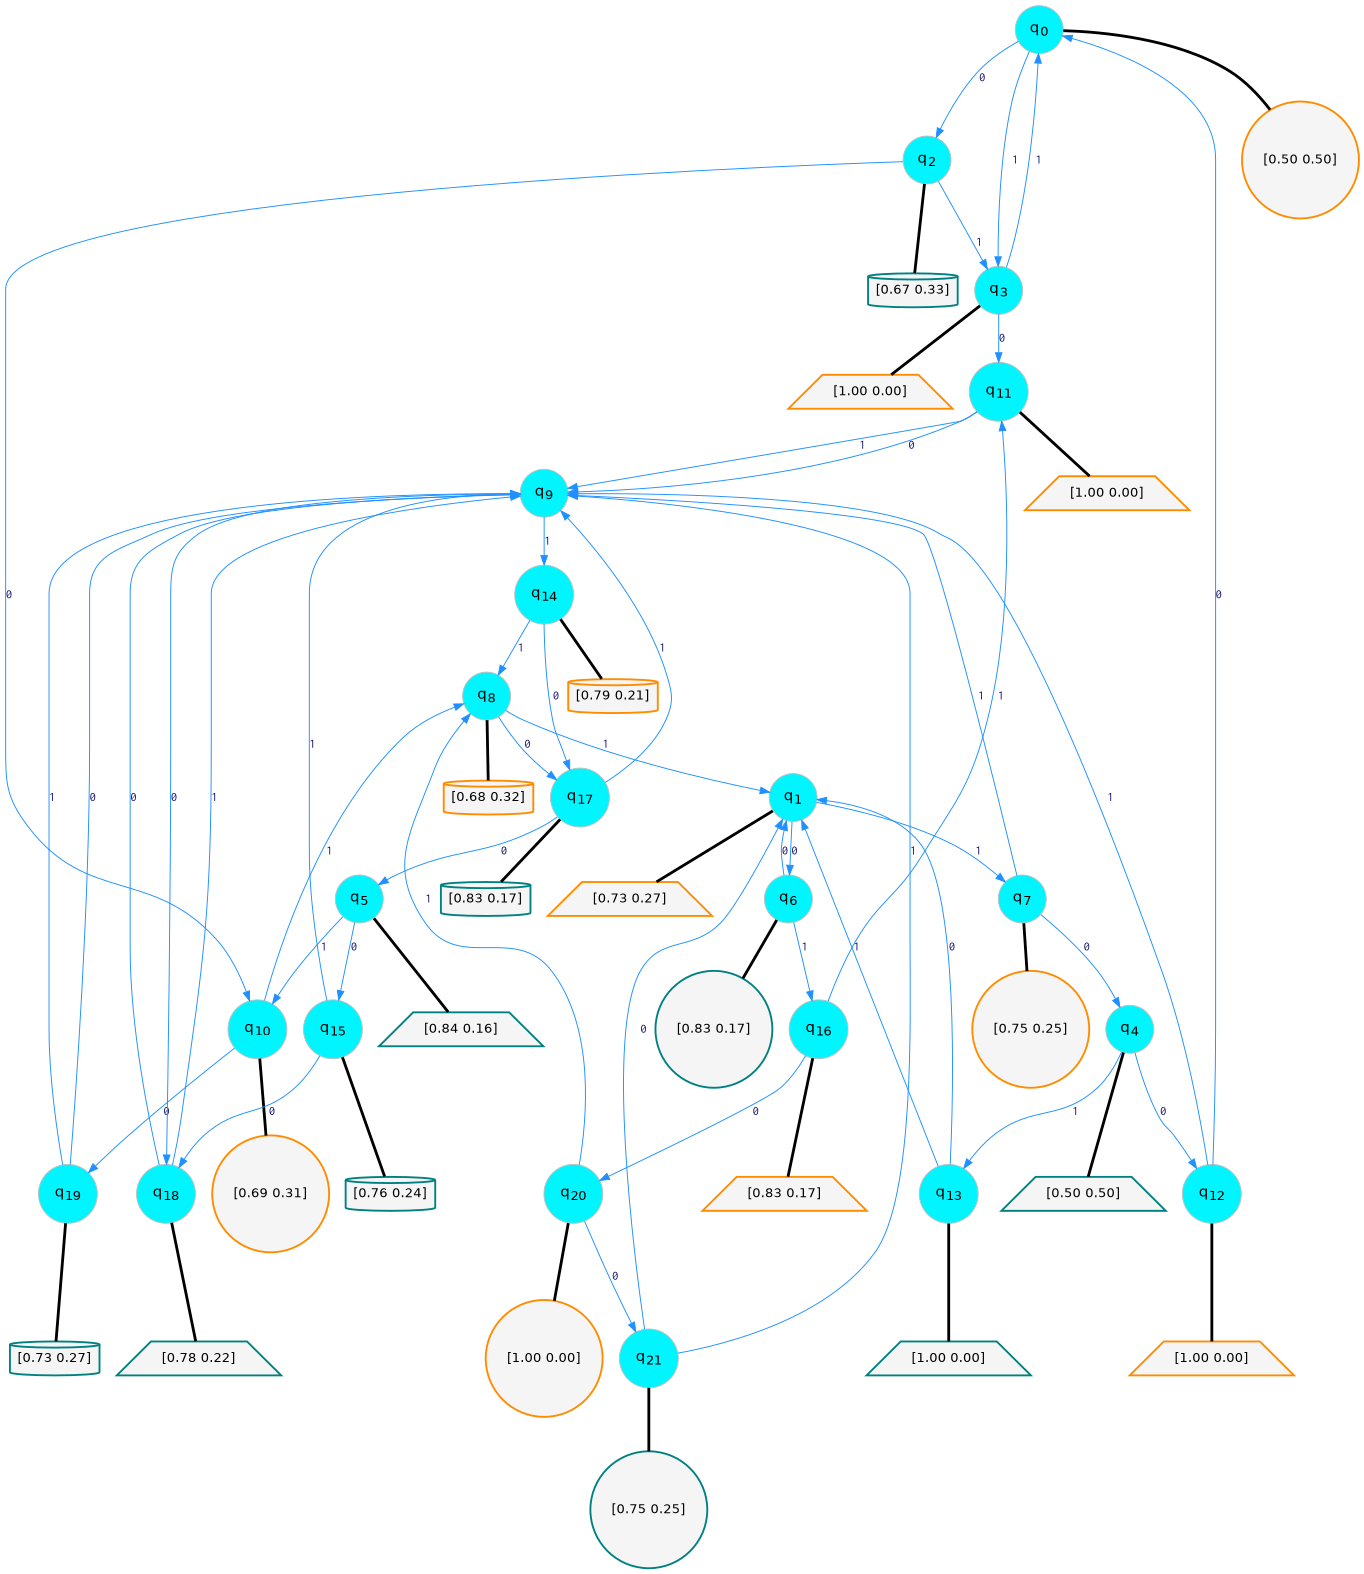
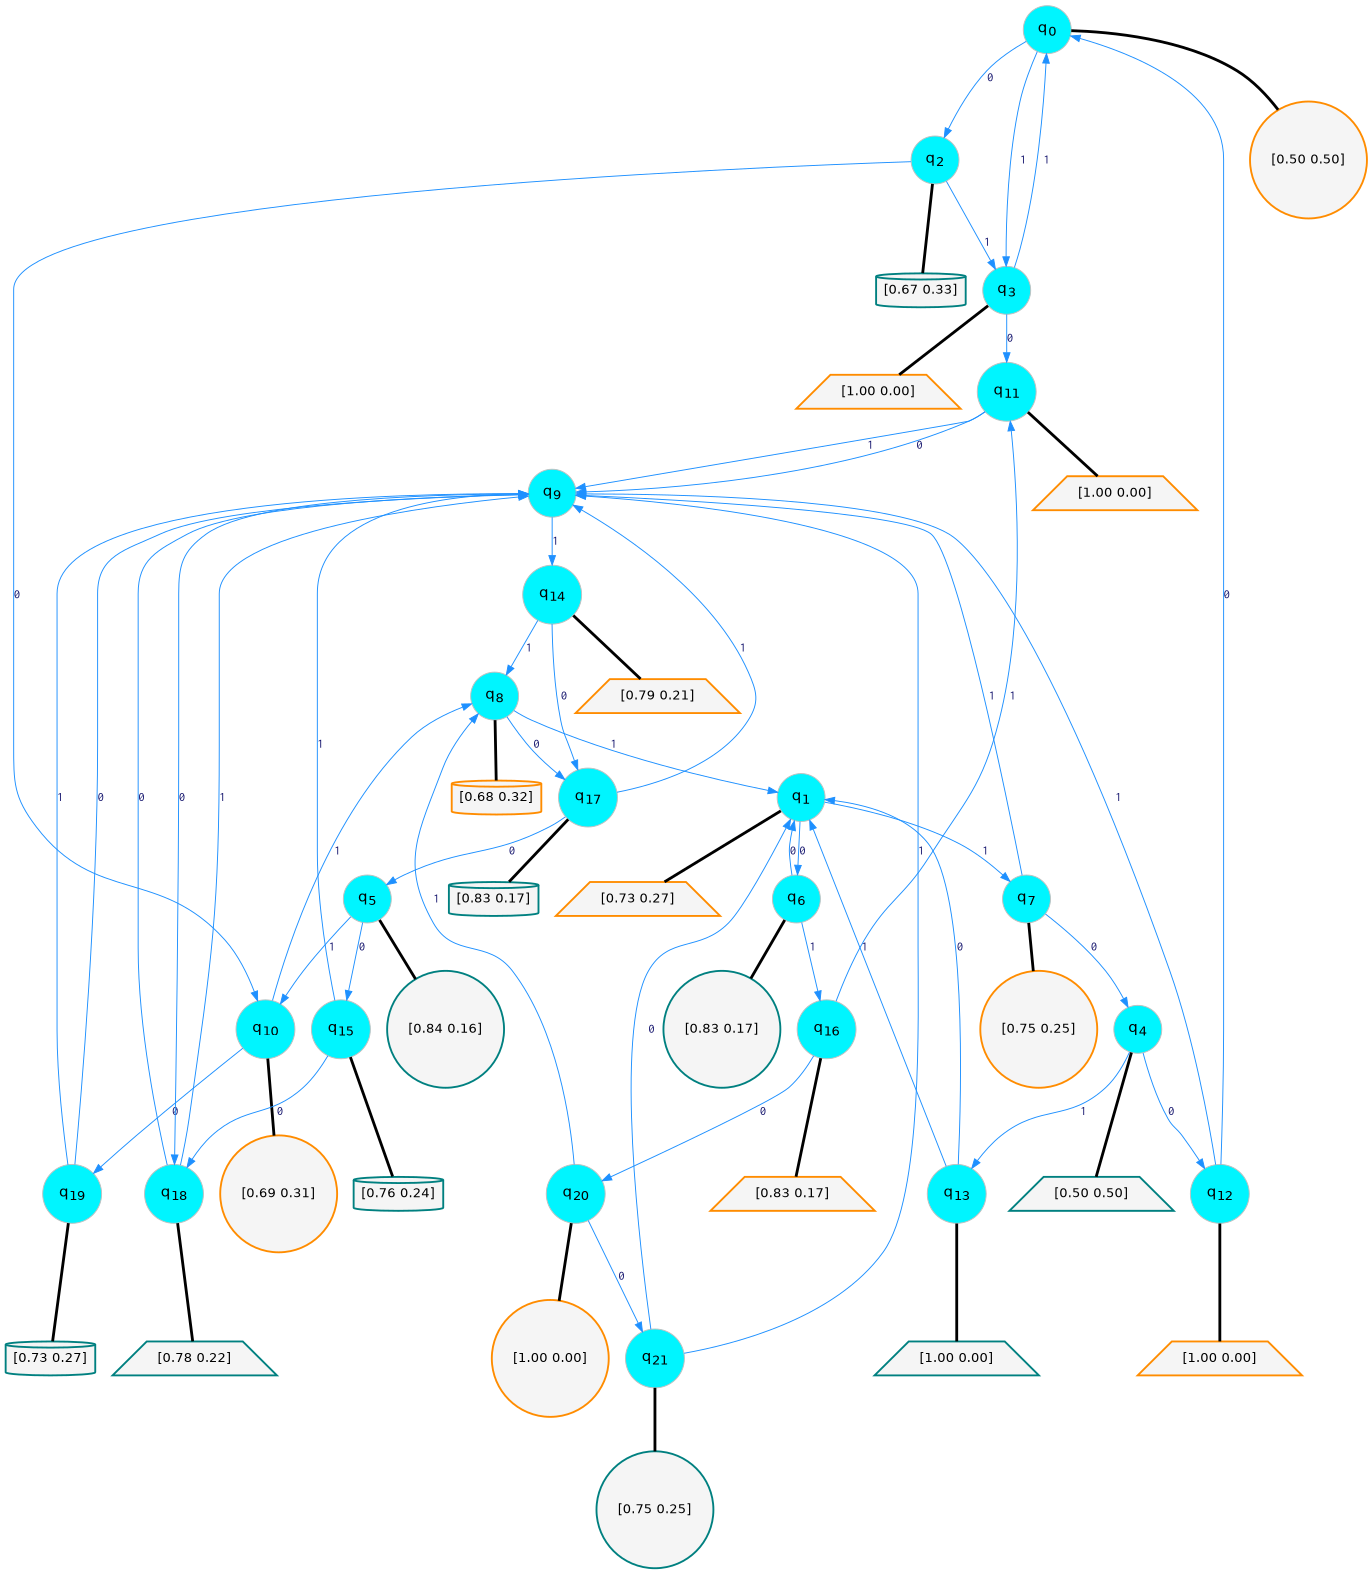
node "[0.79 0.21]": shape cylinder -> trapezium
node "[0.84 0.16]": shape trapezium -> circle
